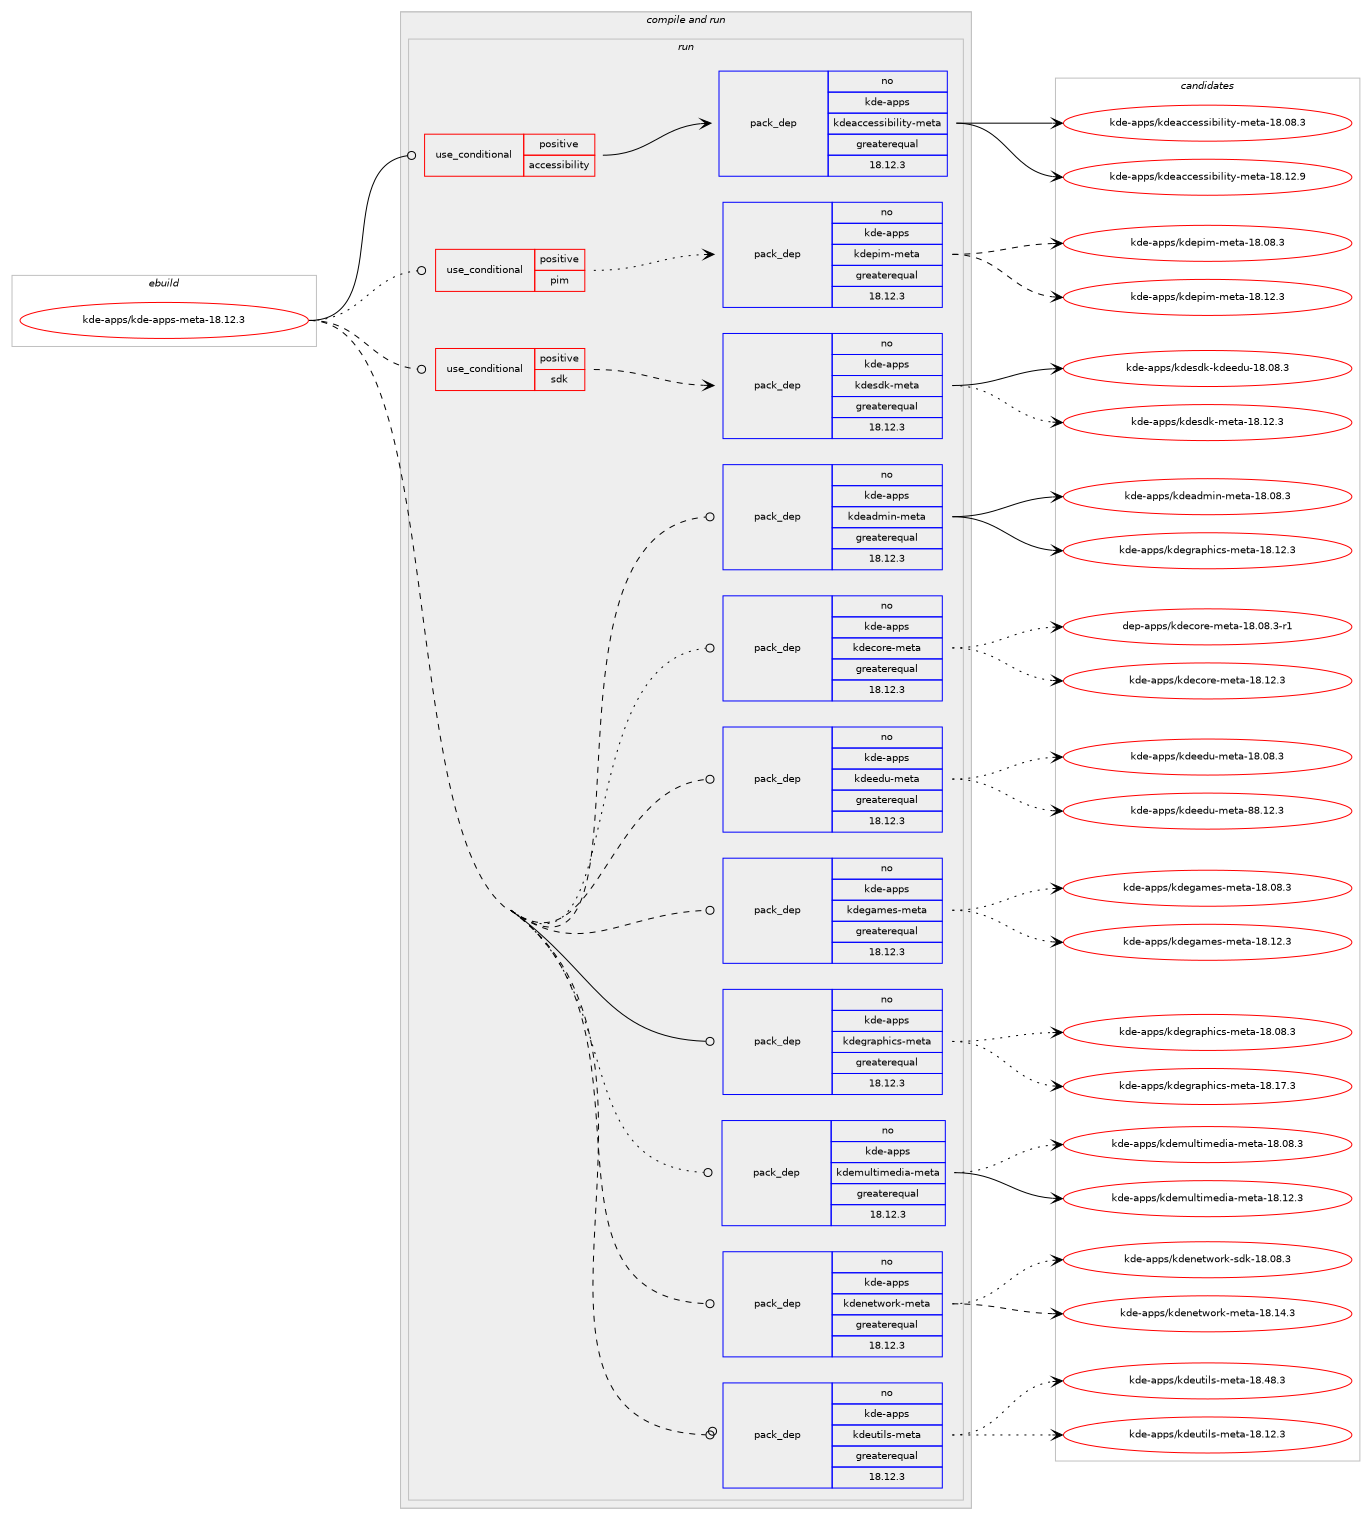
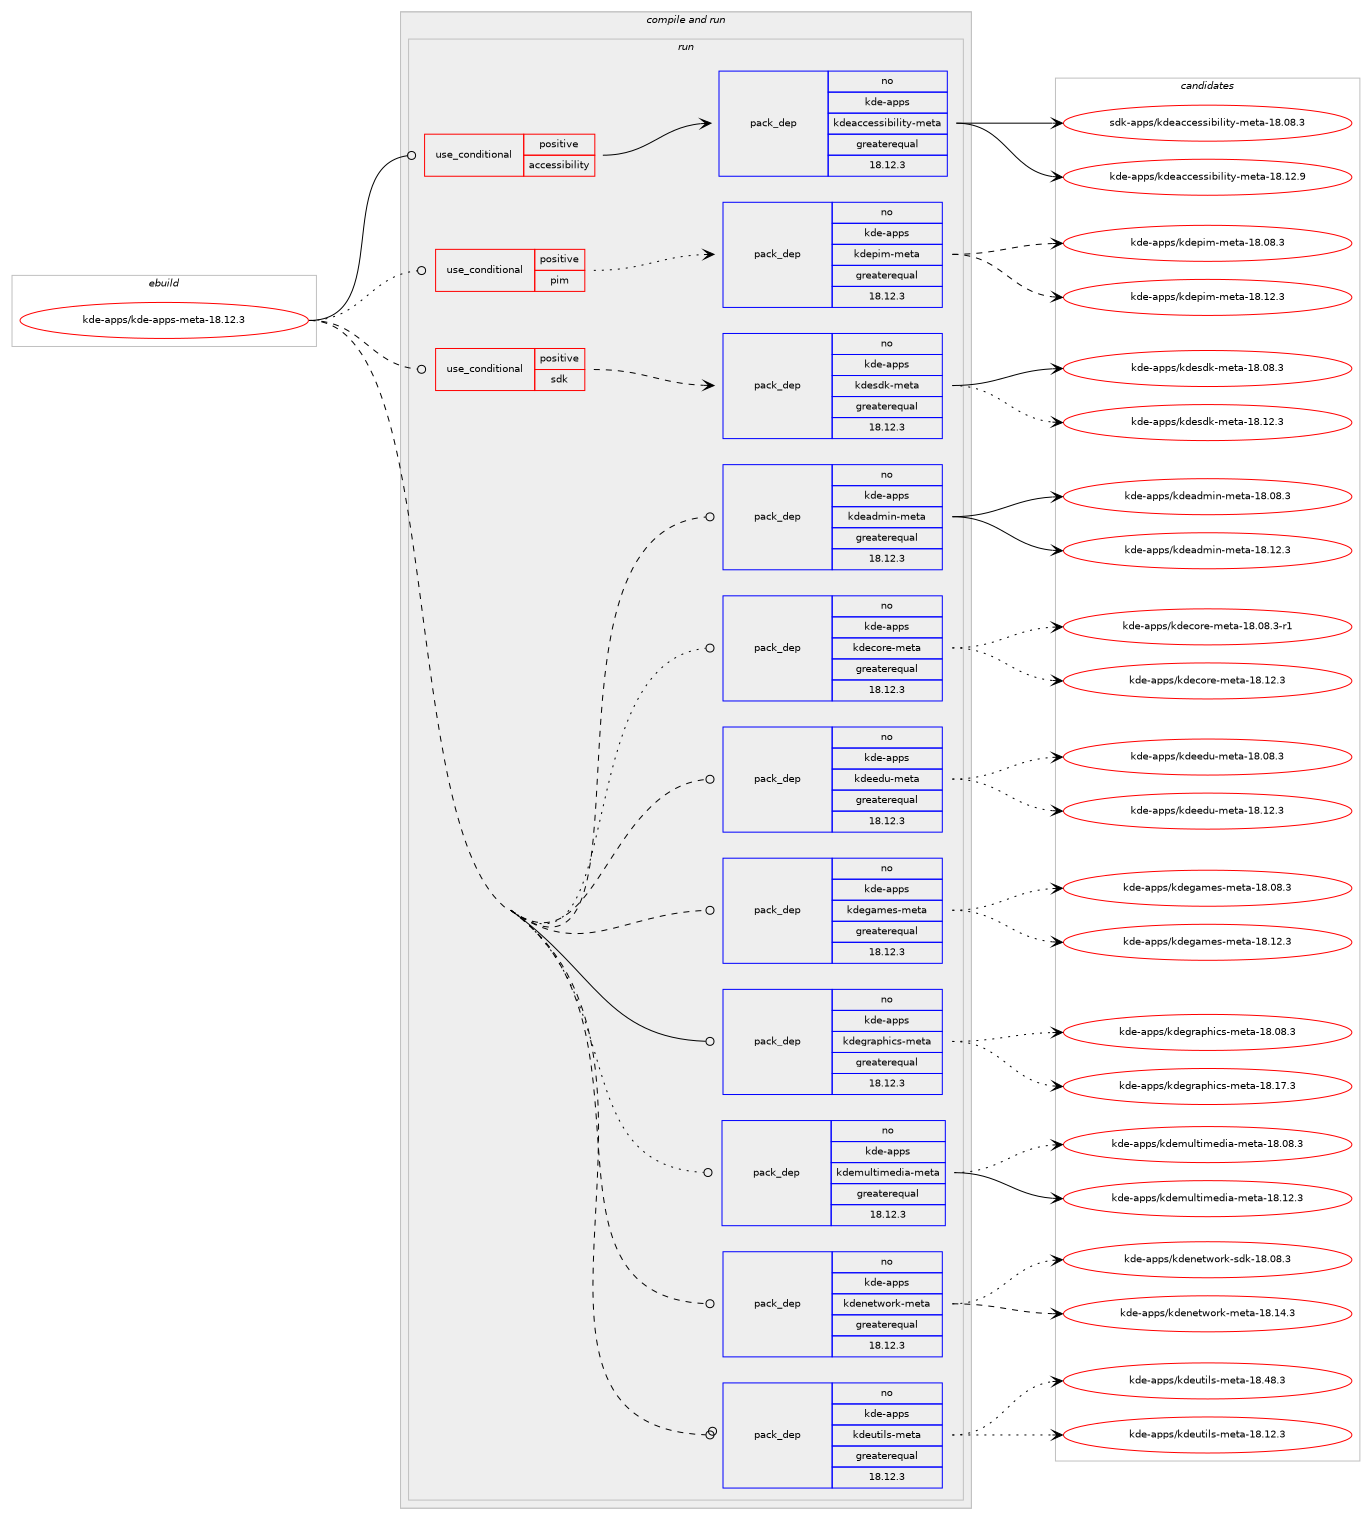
node "kde-apps/kdeaccessibility-meta-18.08.3": label "kde-apps/kdeaccessibility-meta-18.08.3" -> "sdk-apps/kdeaccessibility-meta-18.08.3"
node "kde-apps/kdesdk-kdeedu-18.08.3": label "kde-apps/kdesdk-kdeedu-18.08.3" -> "kde-apps/kdesdk-meta-18.08.3"
node "kde-apps/kdegraphics-meta-18.12.3": label "kde-apps/kdegraphics-meta-18.12.3" -> "kde-apps/kdeadmin-meta-18.12.3"
node "dep-apps/kdecore-meta-18.08.3-r1": label "dep-apps/kdecore-meta-18.08.3-r1" -> "kde-apps/kdecore-meta-18.08.3-r1"
node "kde-apps/kdeedu-meta-88.12.3": label "kde-apps/kdeedu-meta-88.12.3" -> "kde-apps/kdeedu-meta-18.12.3"
